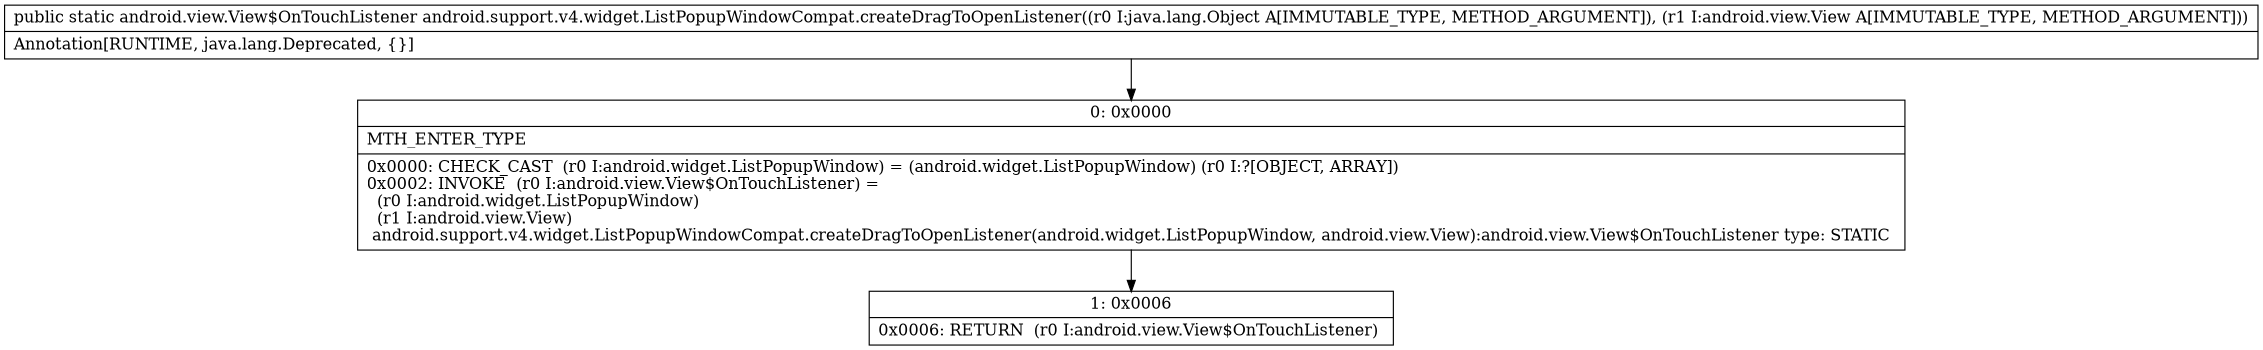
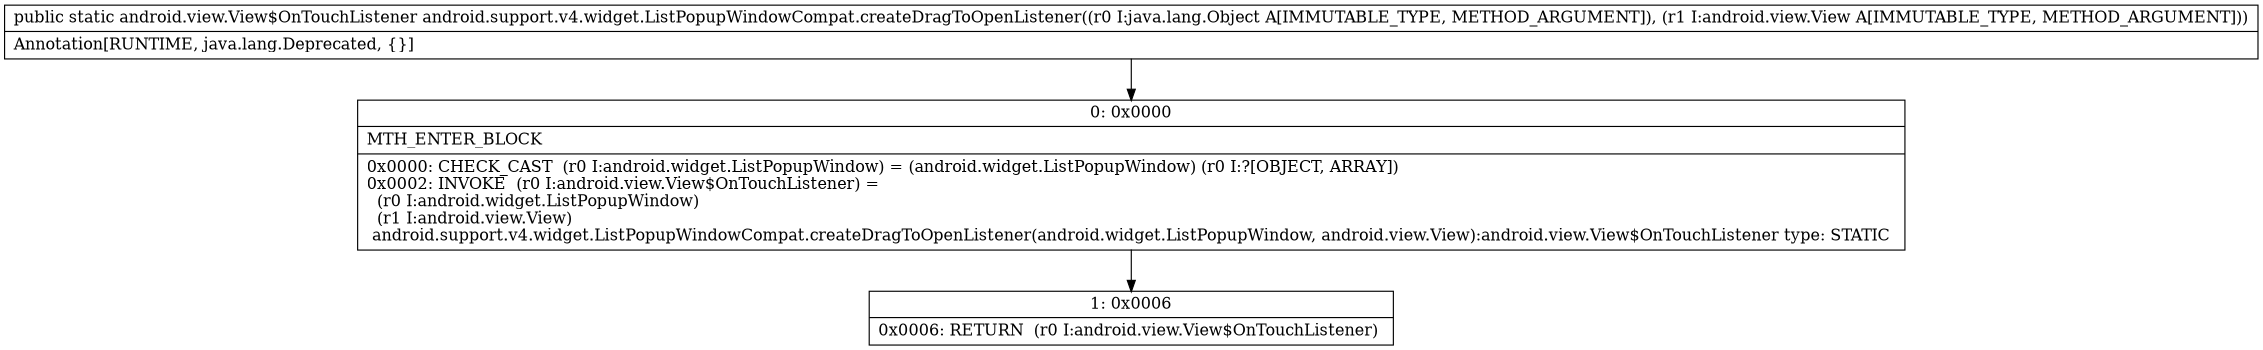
node "0: 0x0000": text "MTH_ENTER_TYPE" -> "MTH_ENTER_BLOCK"
